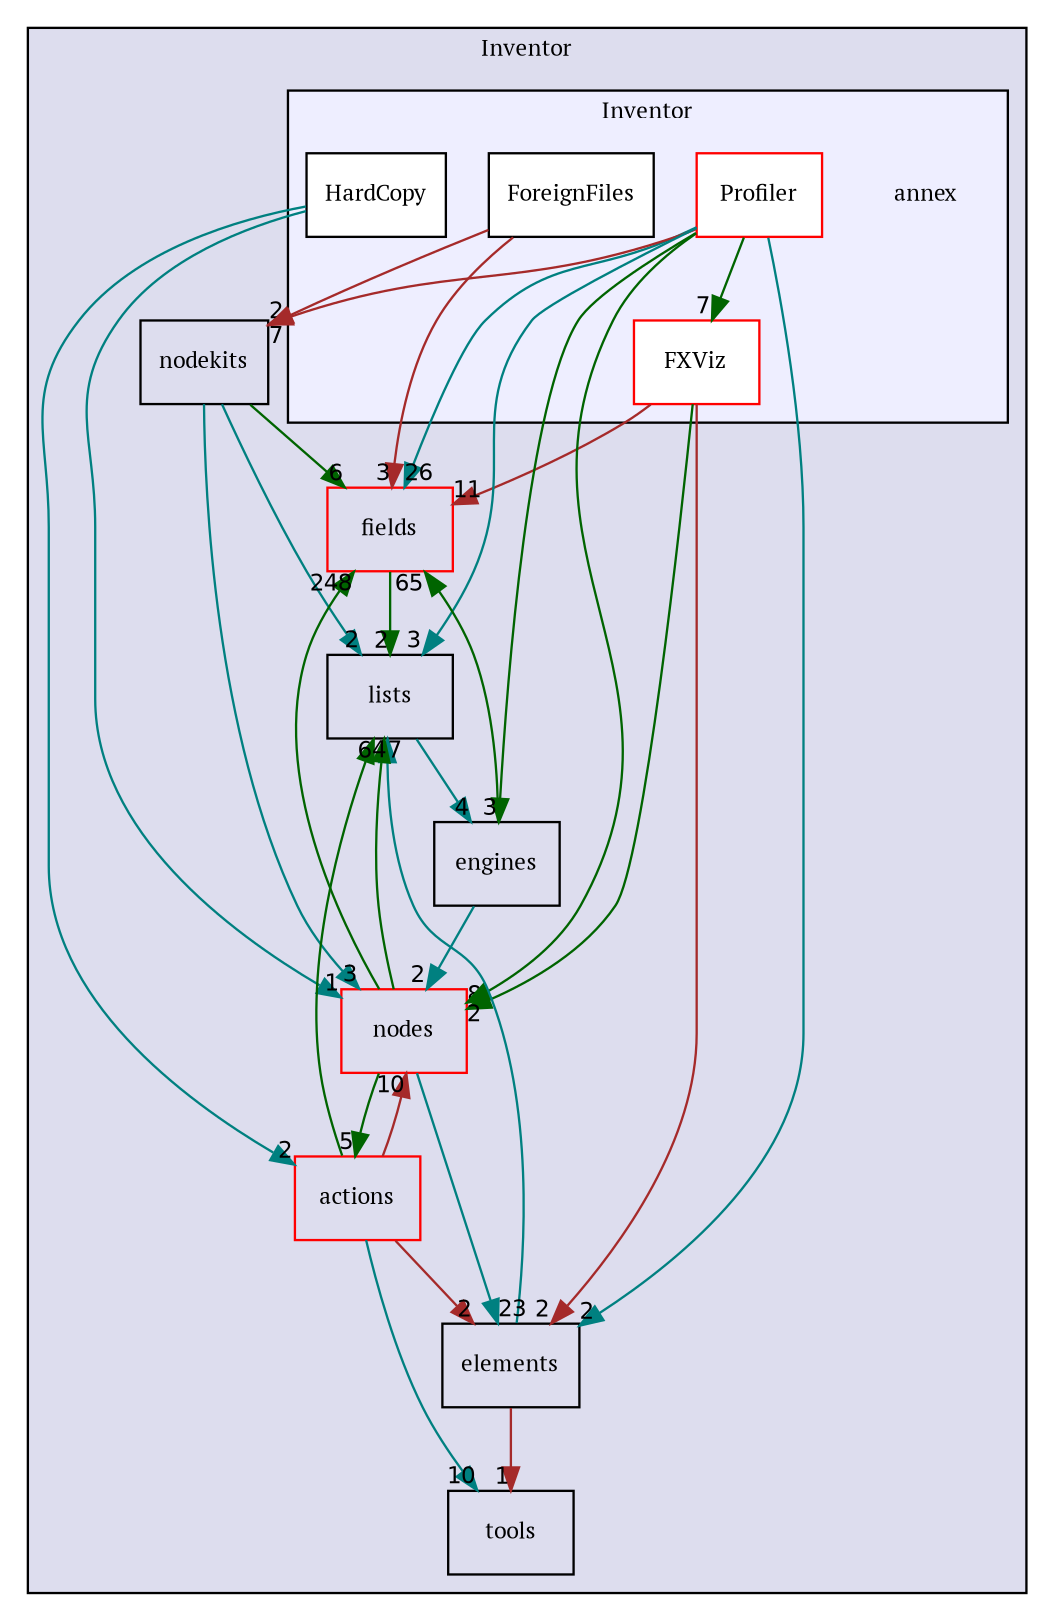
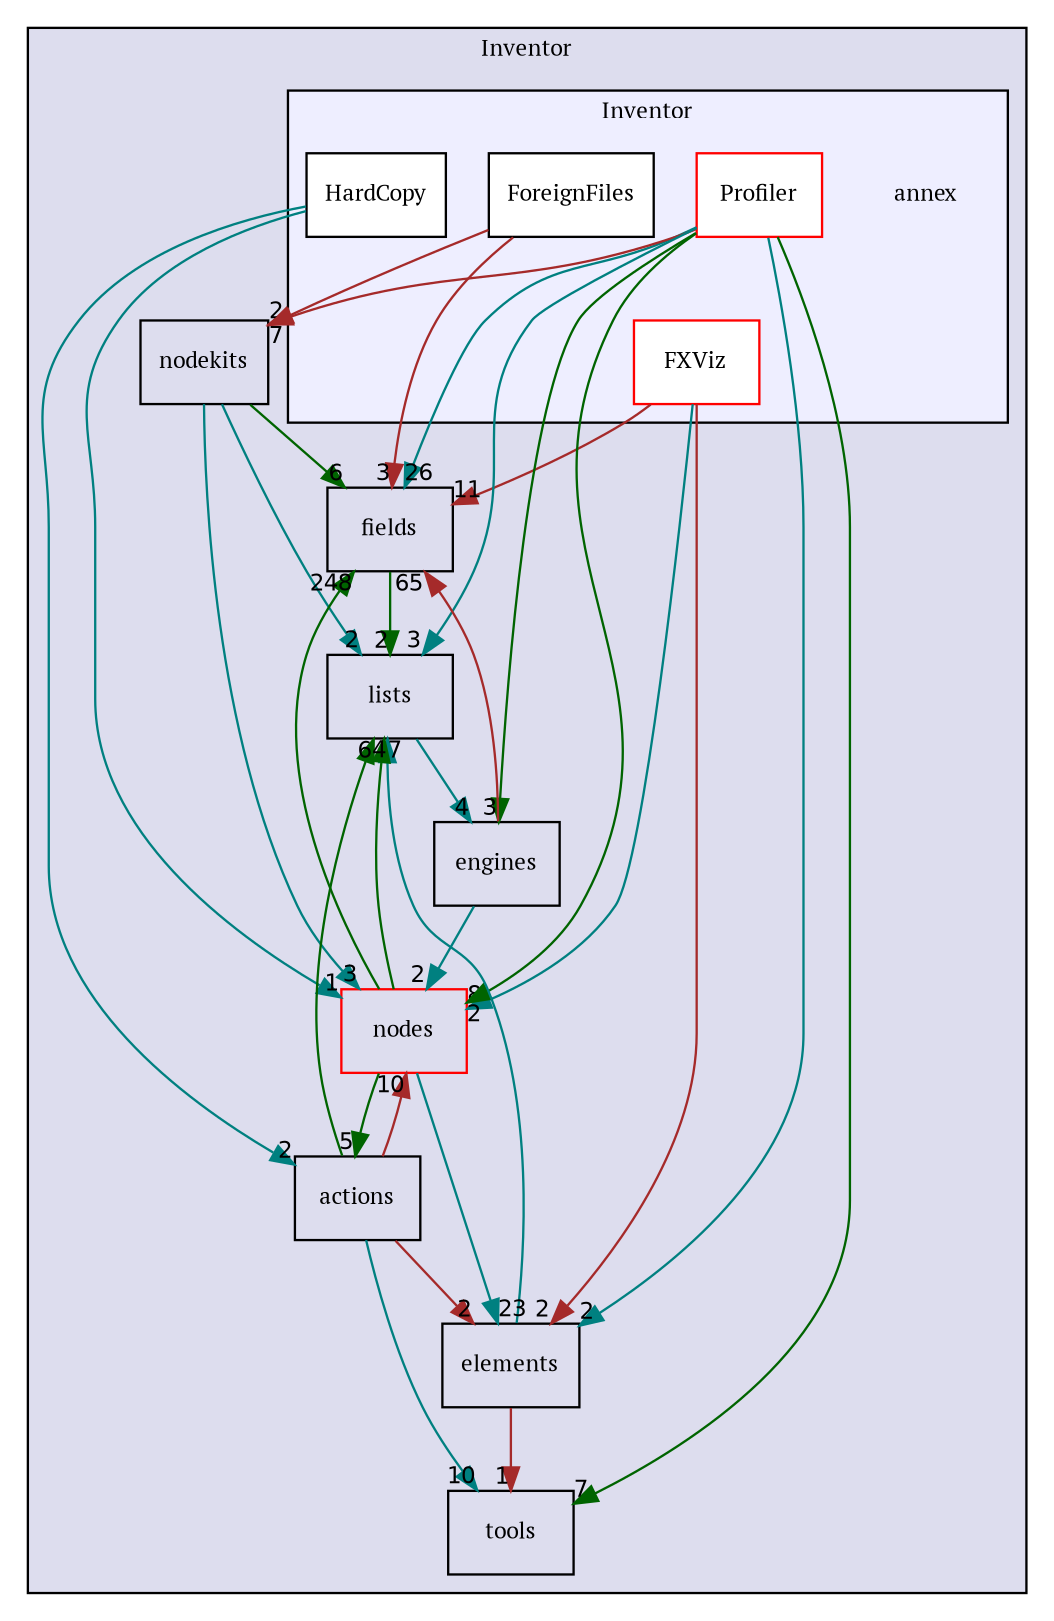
edge "Profiler" -> "FXViz": now "Profiler" -> "tools"
node "fields": color red -> black
edge "engines" -> "fields": color darkgreen -> brown
edge "FXViz" -> "nodes": color darkgreen -> teal
node "actions": color red -> black
